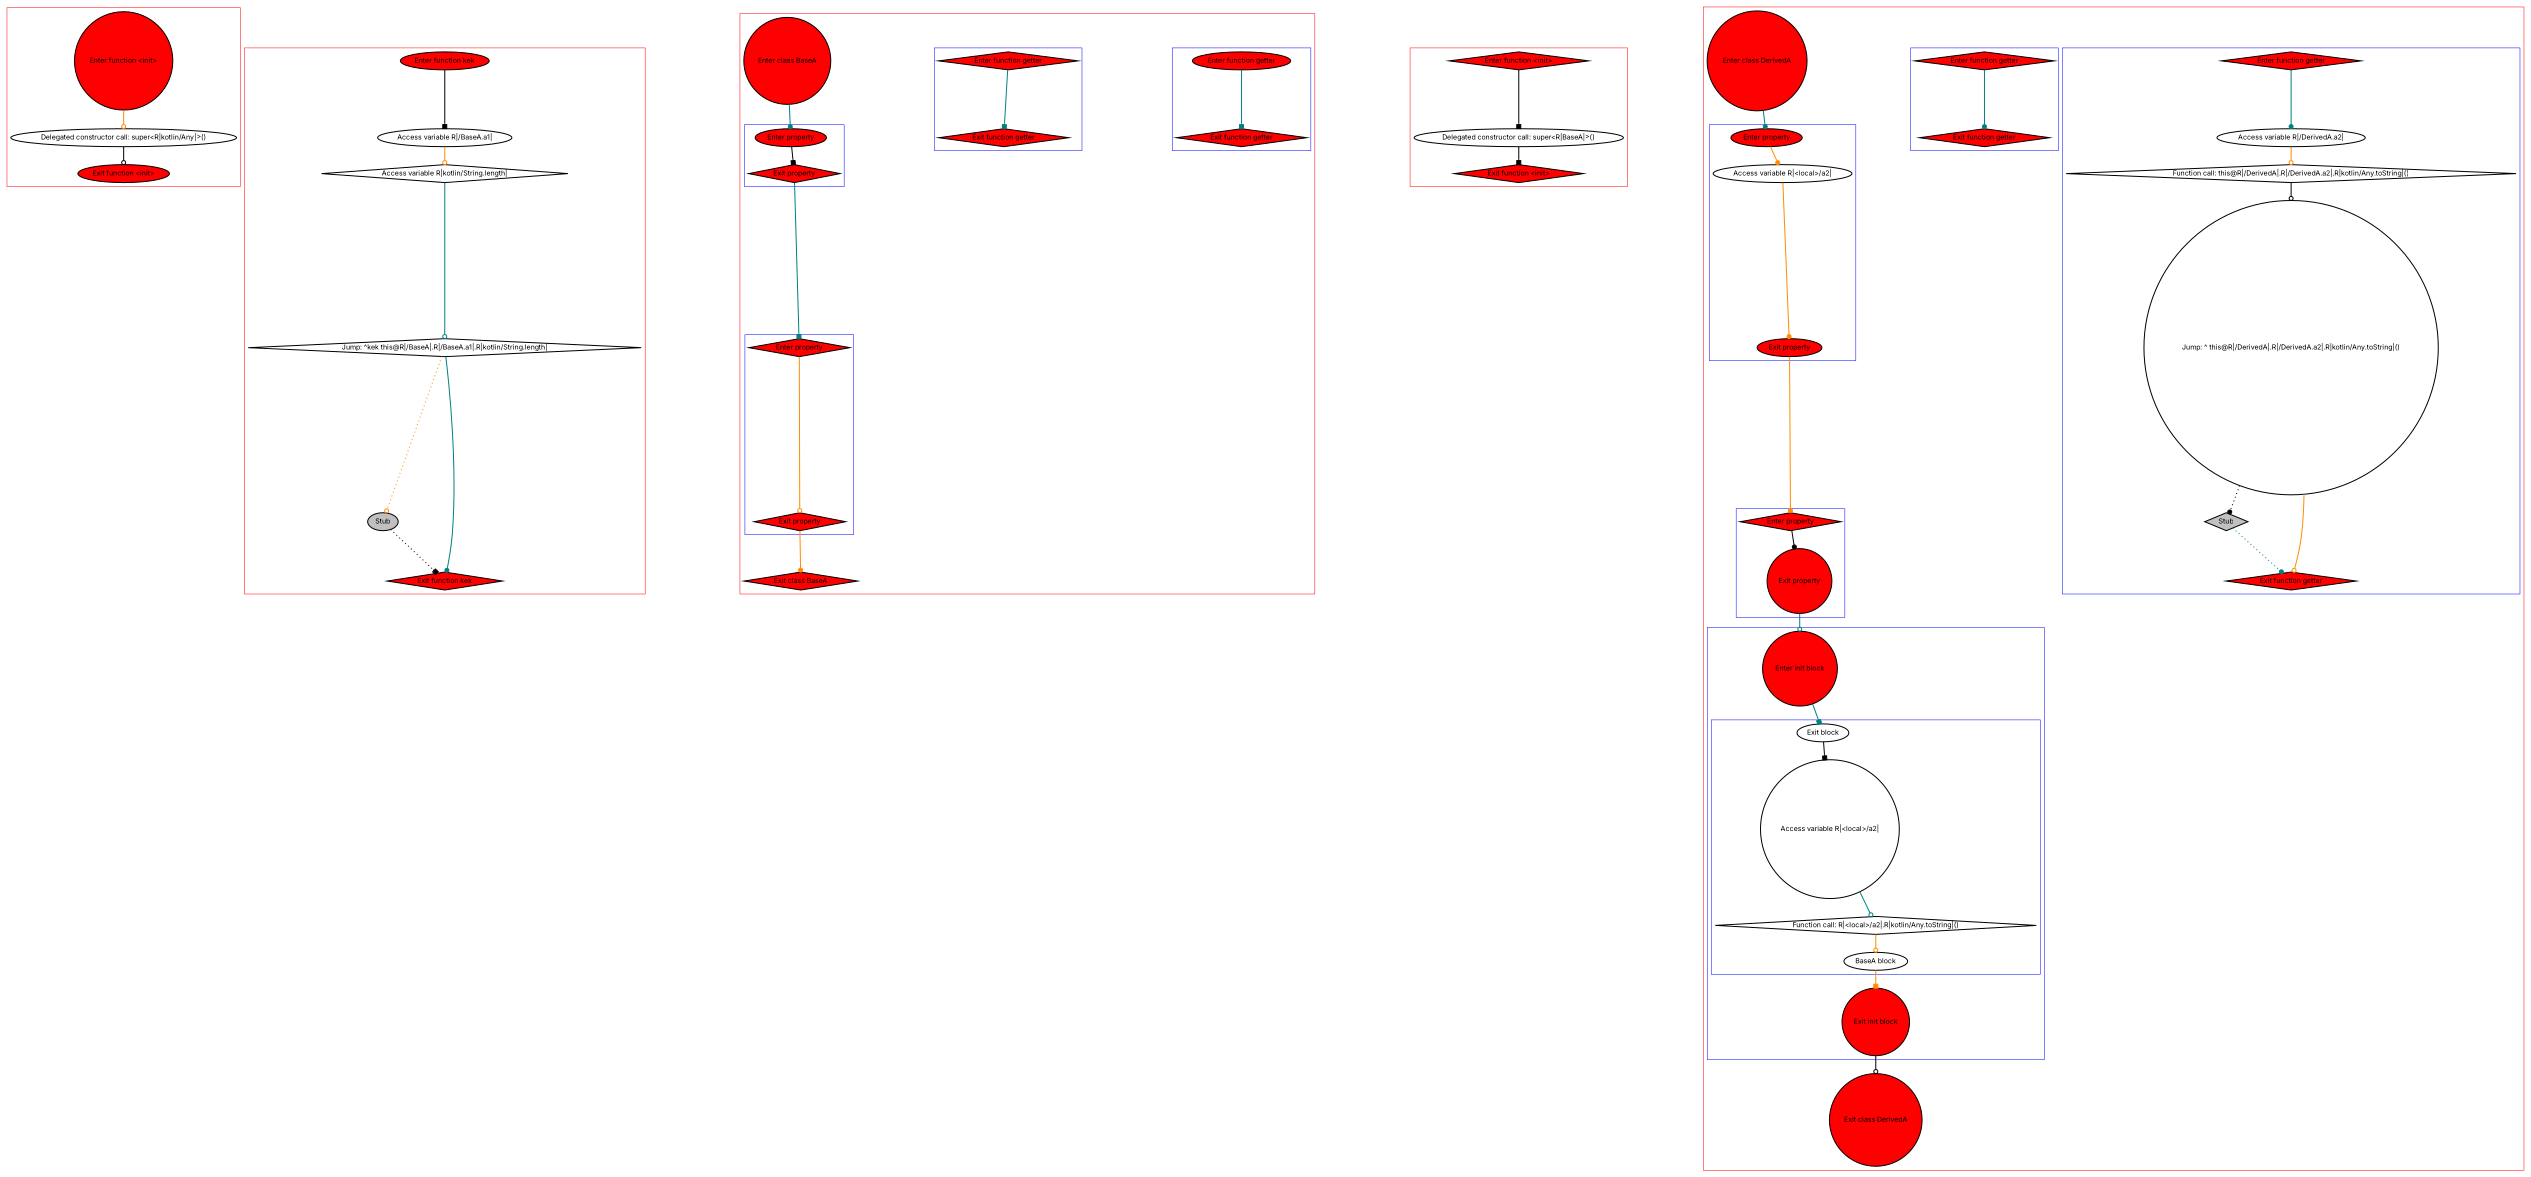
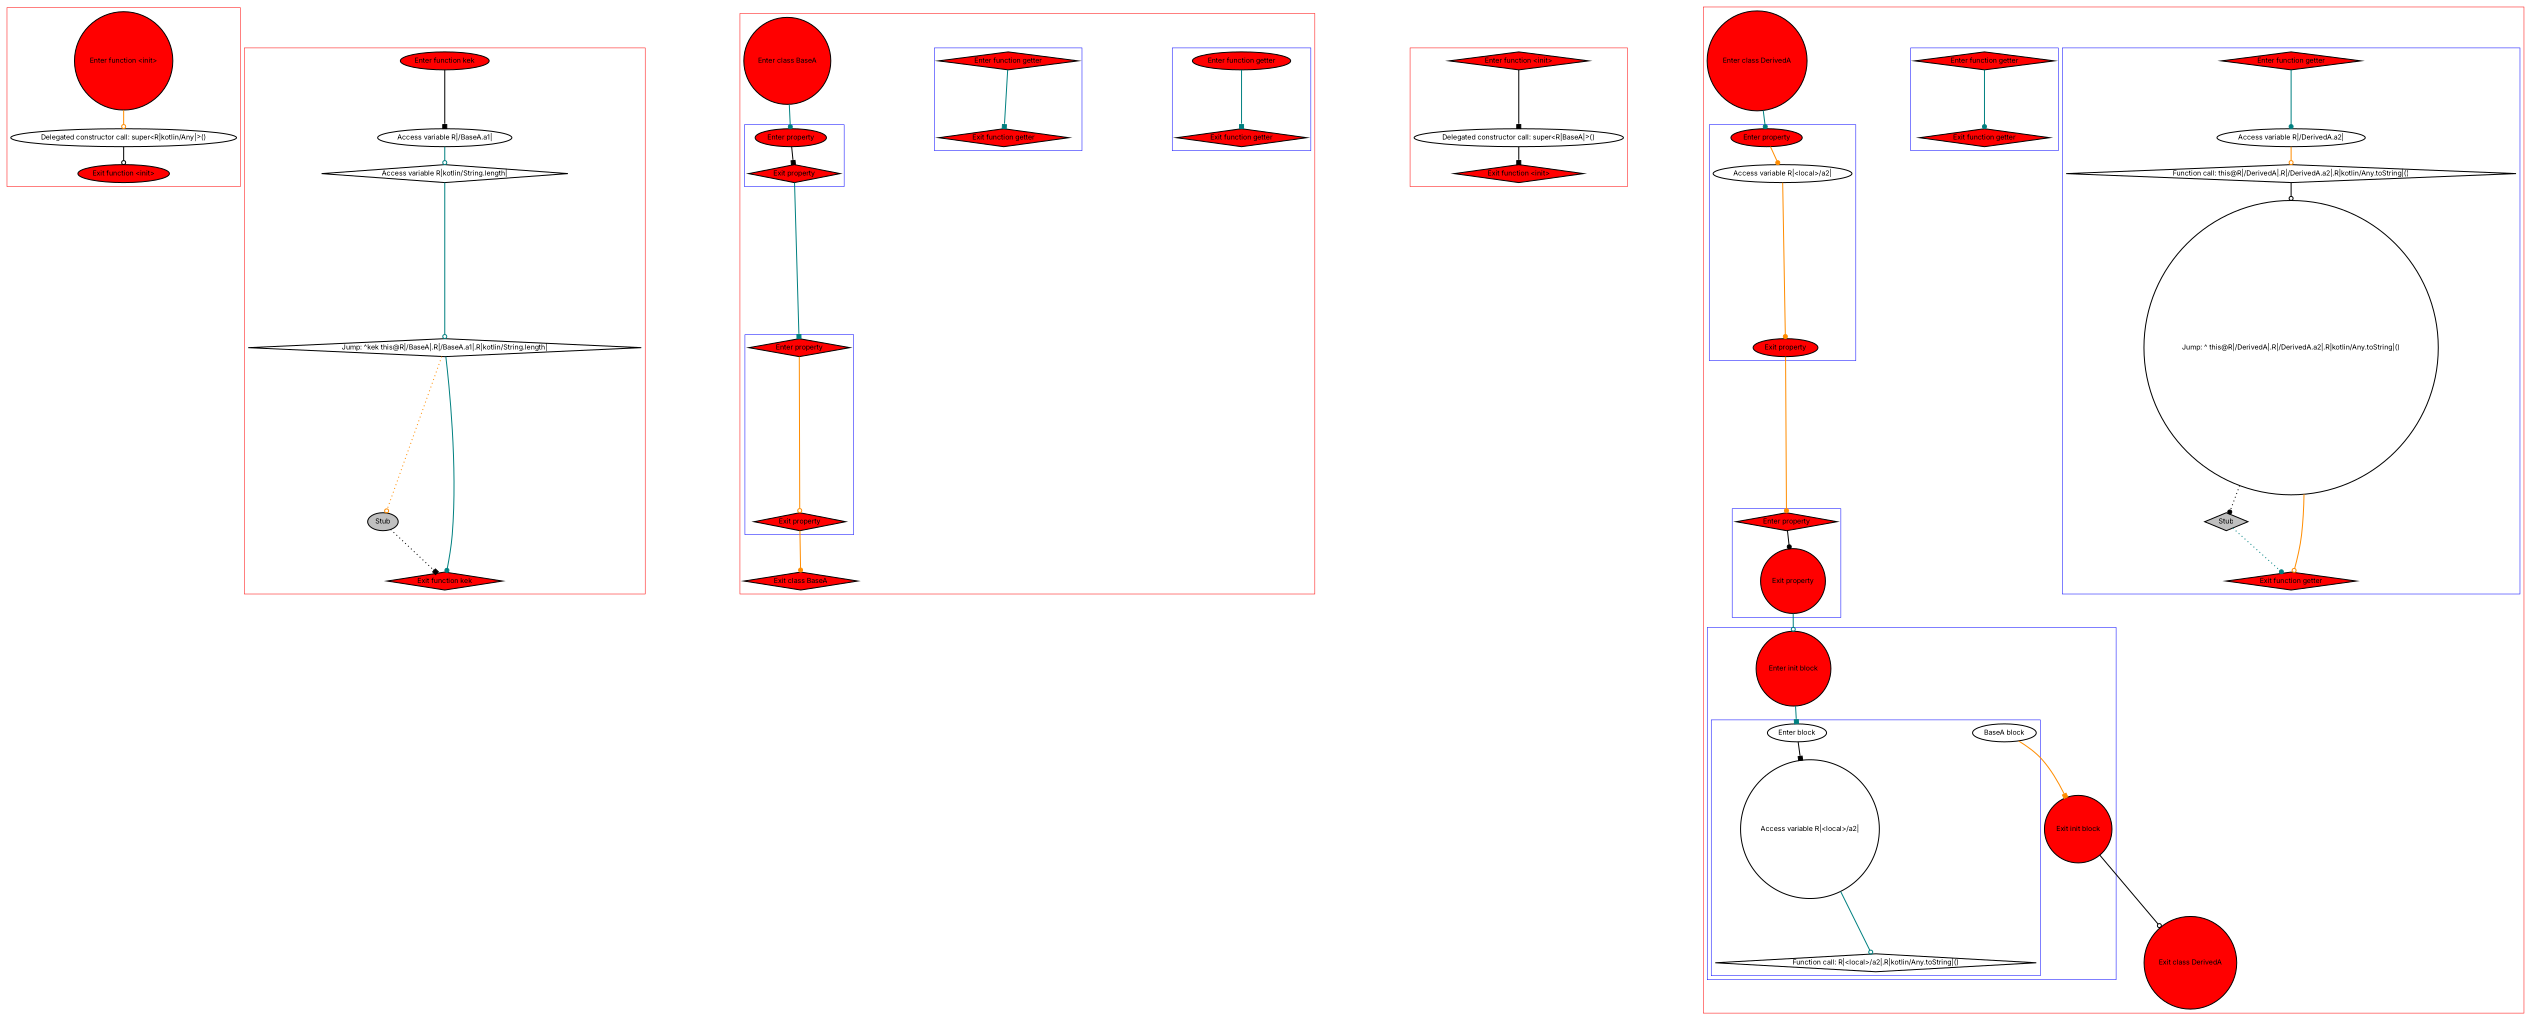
edge "Access variable R|/BaseA.a1|" -> "Access variable R|kotlin/String.length|": color darkorange -> teal
node "Exit block": label "Exit block" -> "Enter block"
edge "Function call: R|<local>/a2|.R|kotlin/Any.toString|()" -> "BaseA block": removed
